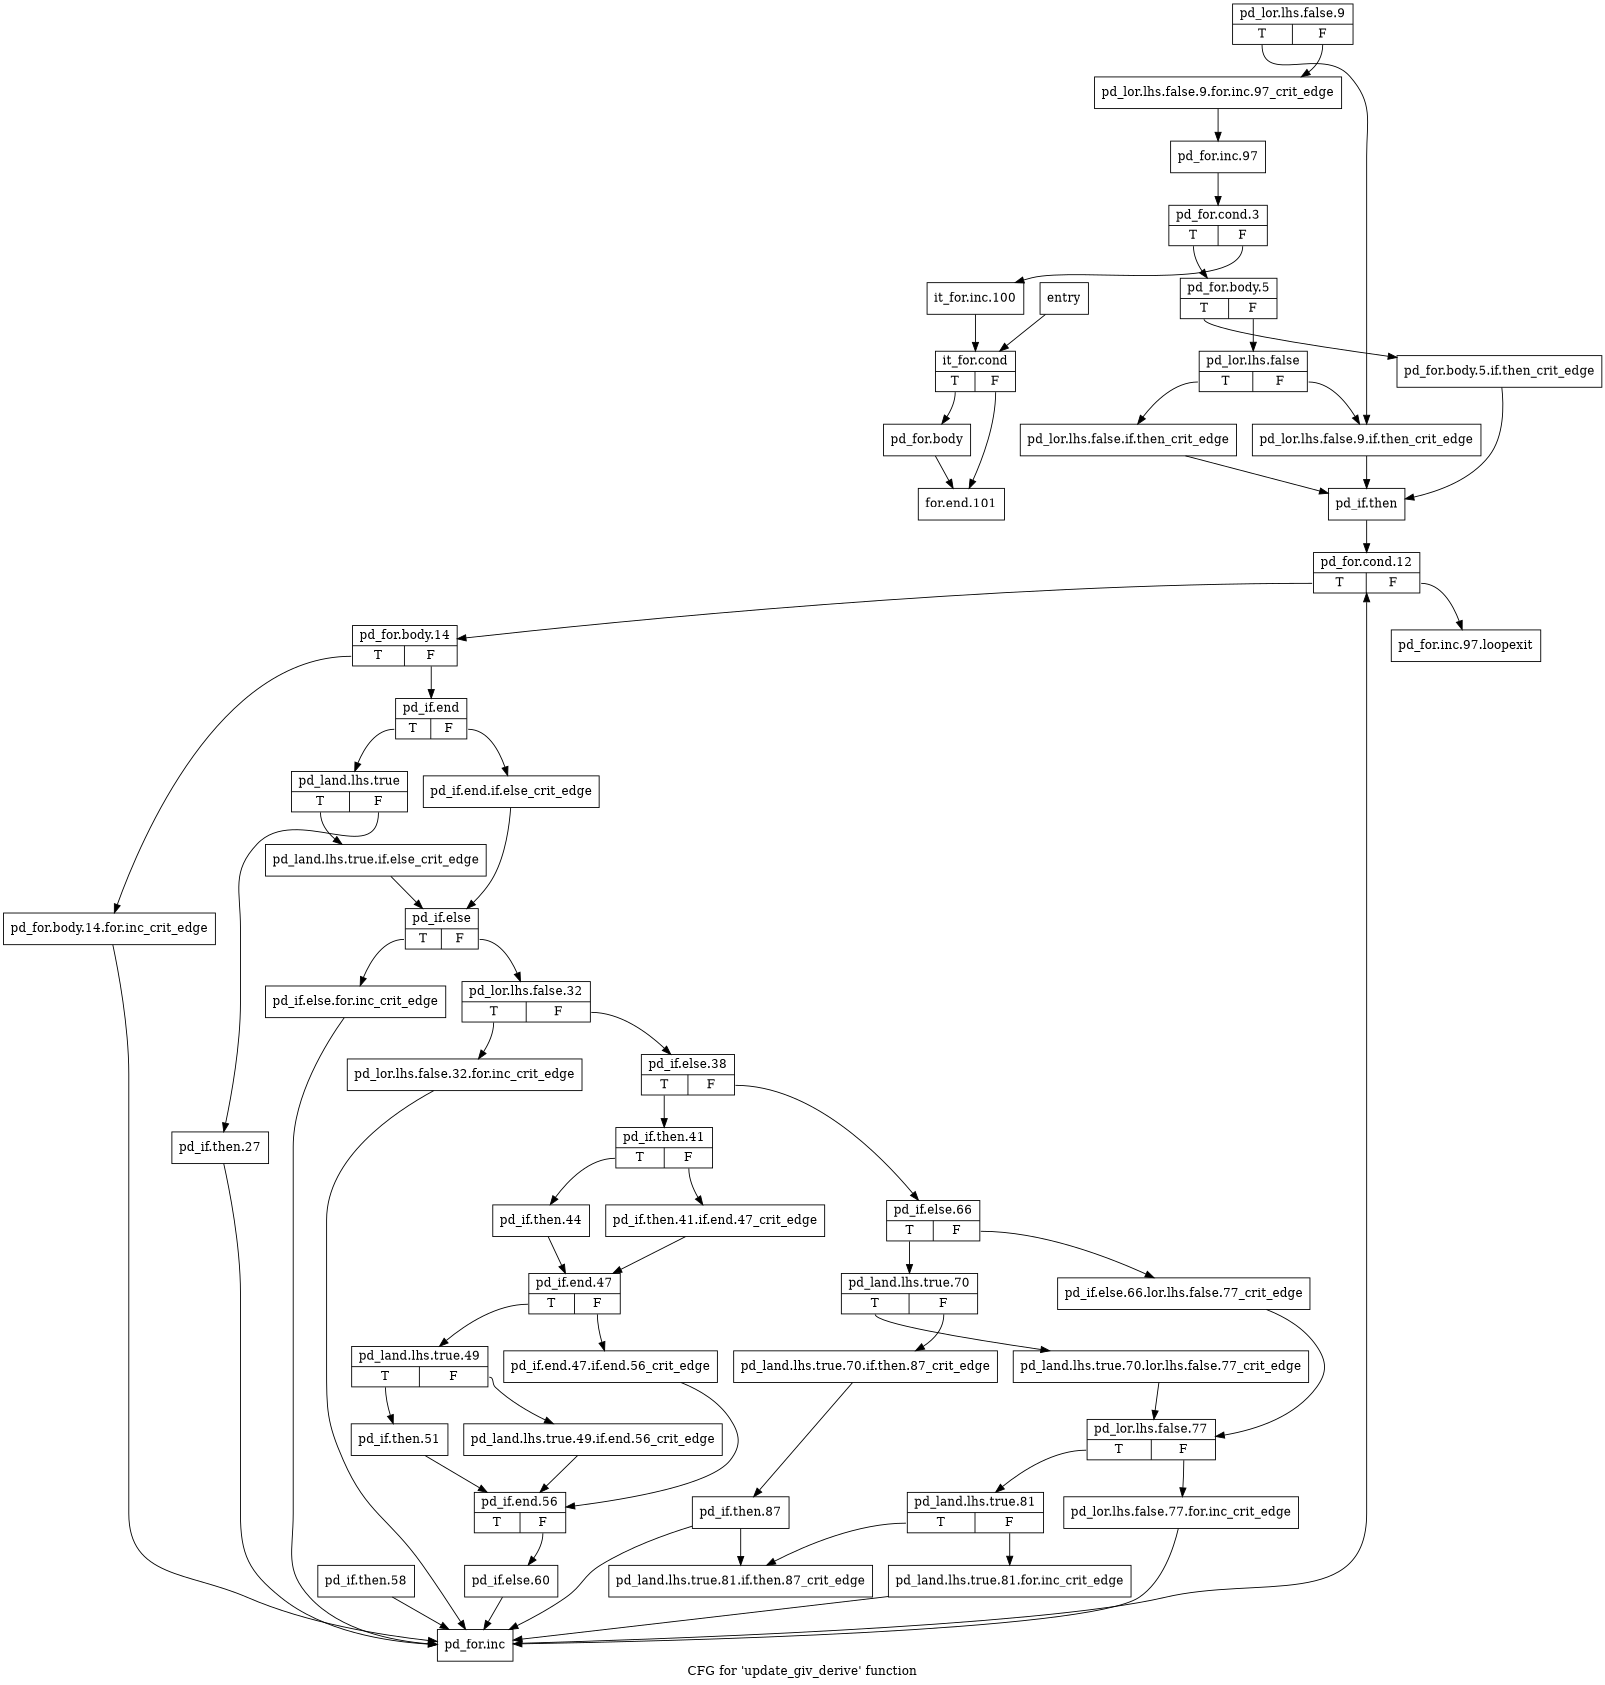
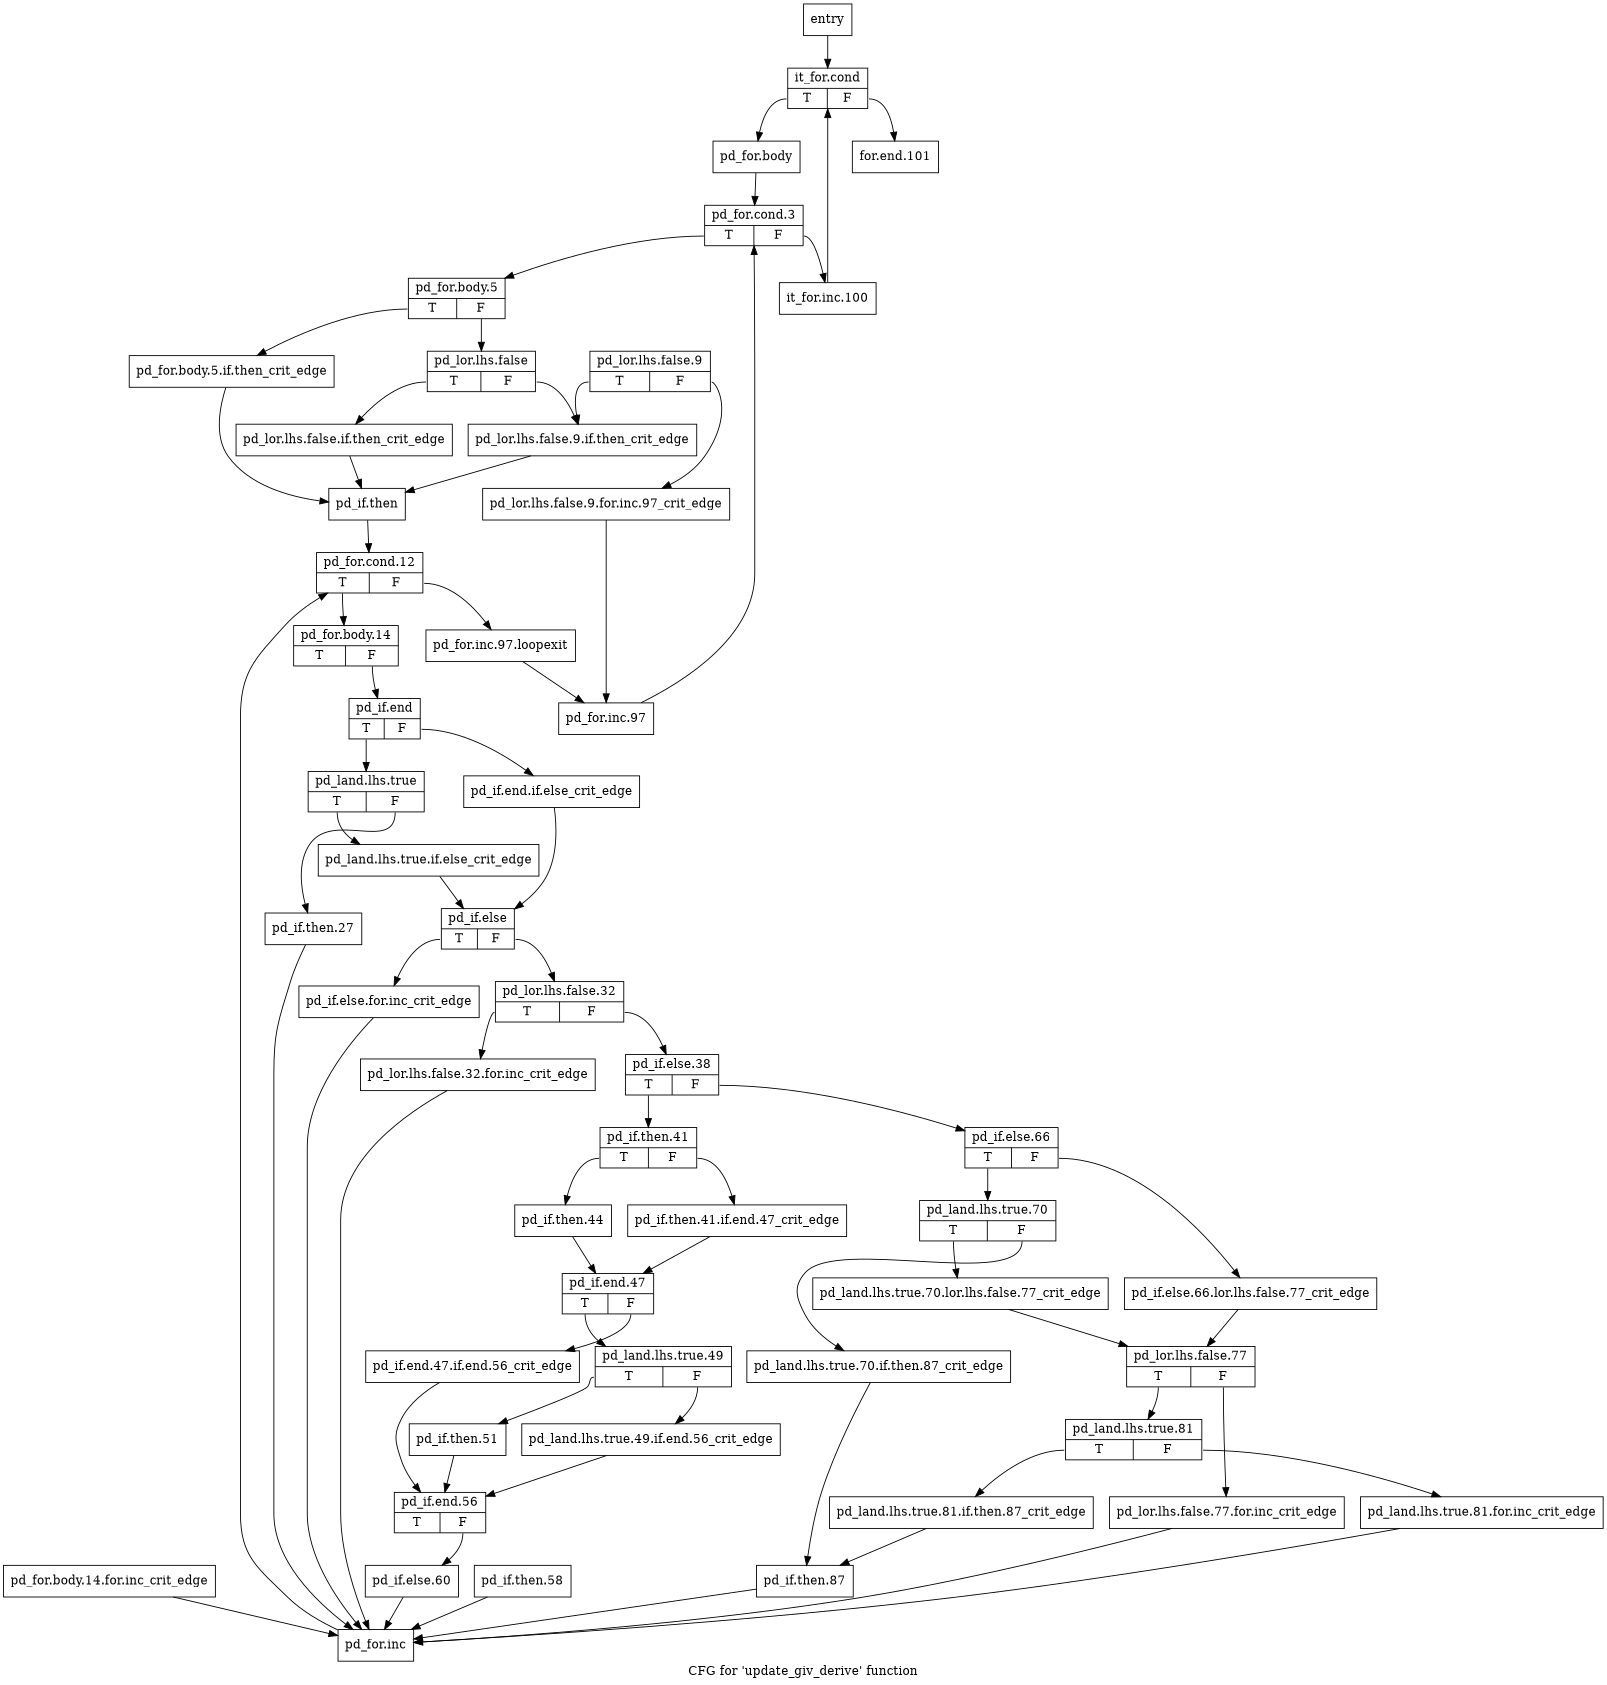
edge "pd_for.body" -> "for.end.101": now "pd_for.body" -> "pd_for.cond.3"
edge "pd_for.inc.97.loopexit" -> "pd_for.inc.97": added
edge "pd_for.body.14" -> "pd_for.body.14.for.inc_crit_edge": removed
edge "pd_if.then.87" -> "pd_land.lhs.true.81.if.then.87_crit_edge": reversed
